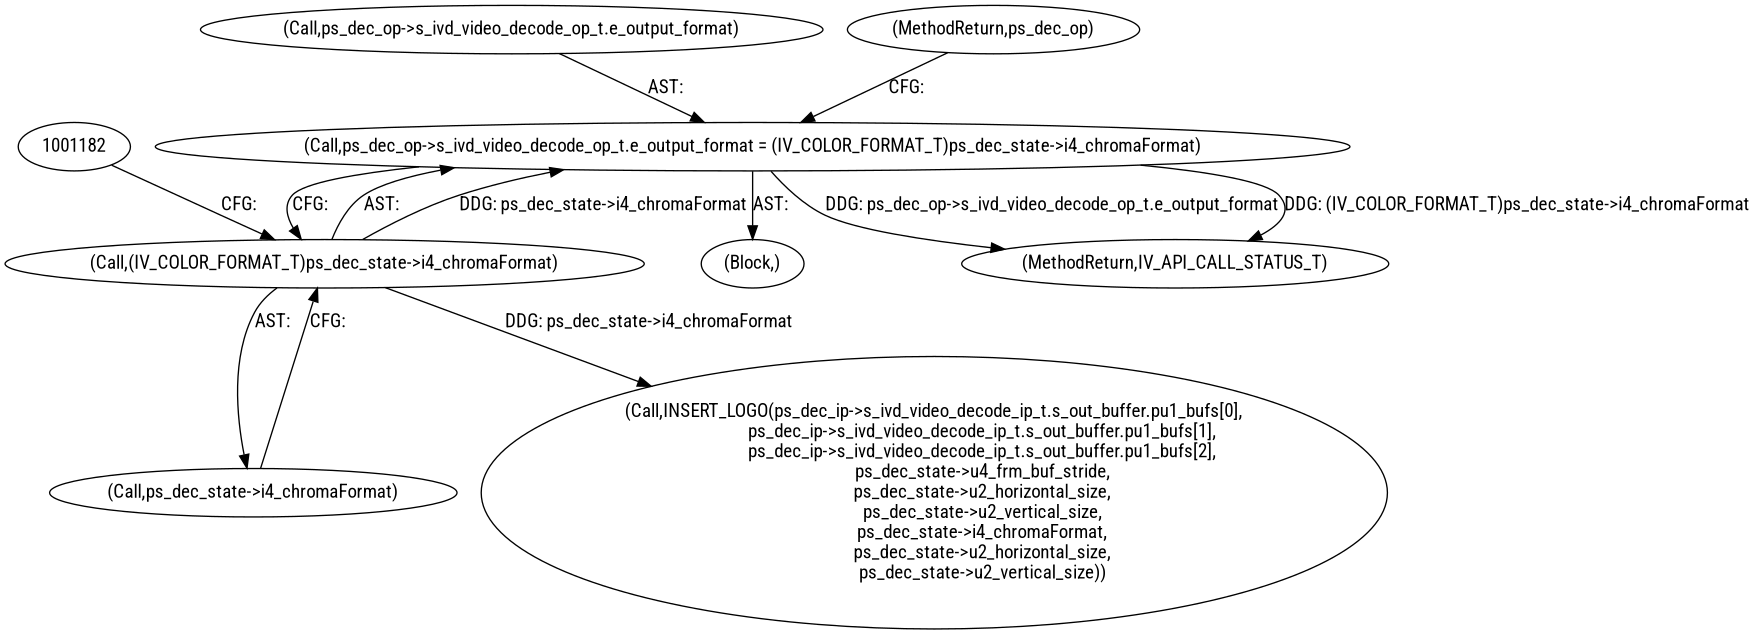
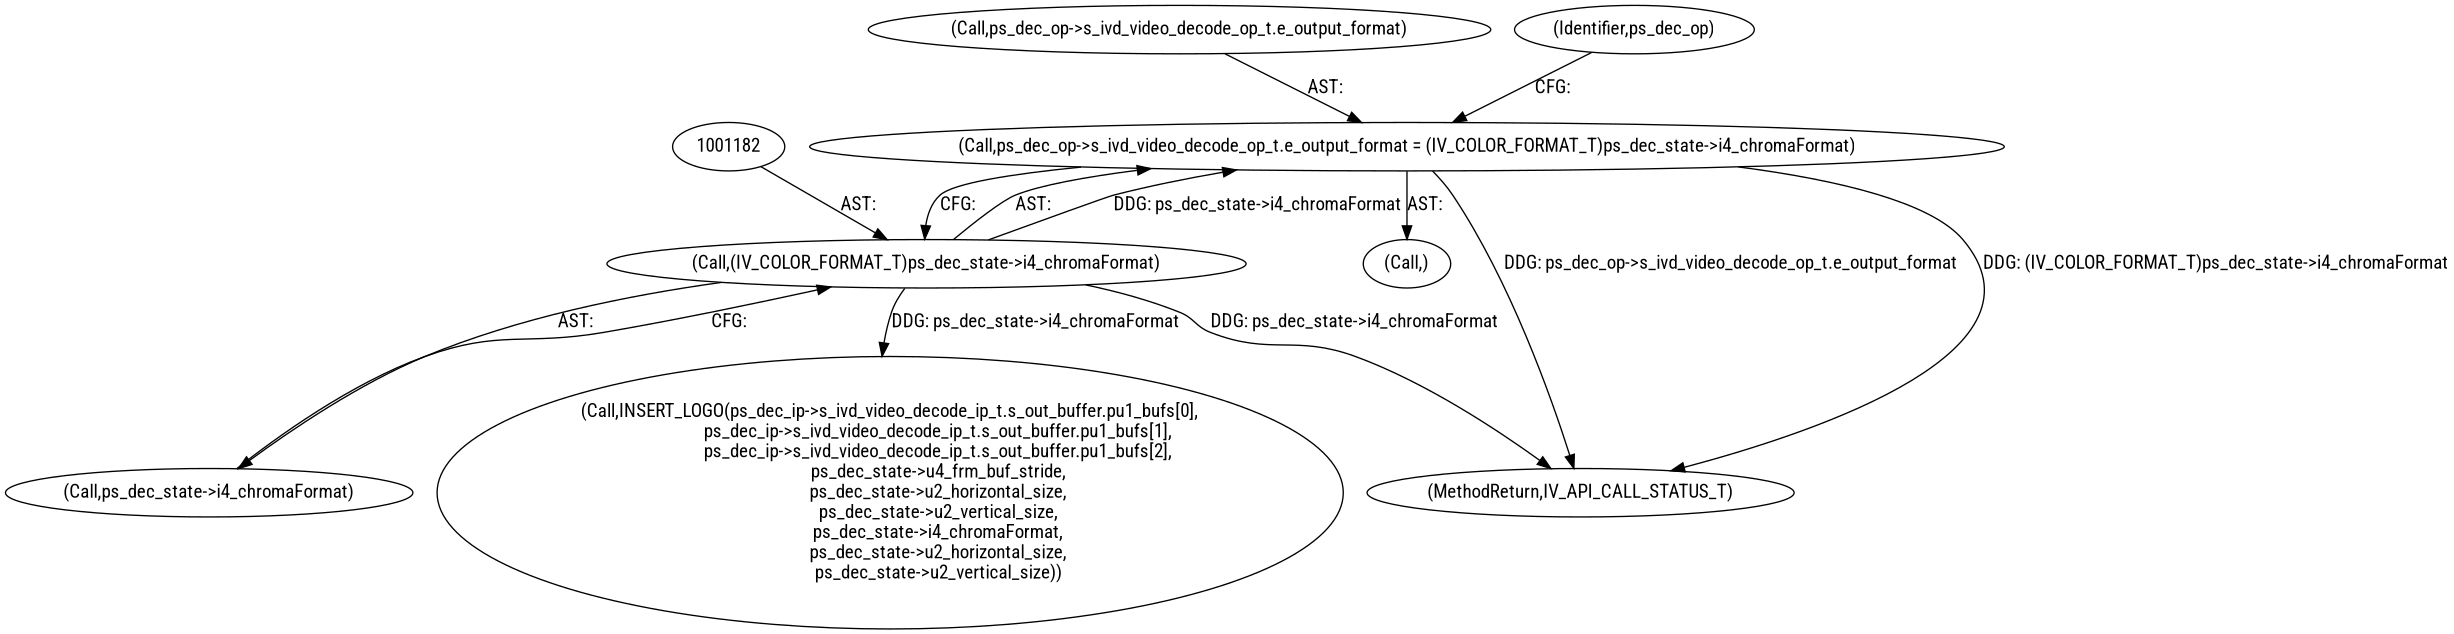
node "(MethodReturn,ps_dec_op)": label "(MethodReturn,ps_dec_op)" -> "(Identifier,ps_dec_op)"
edge "1001182" -> "(Call,(IV_COLOR_FORMAT_T)ps_dec_state->i4_chromaFormat)": label "CFG: " -> "AST: "
node "(Block,)": label "(Block,)" -> "(Call,)"
edge "(Call,(IV_COLOR_FORMAT_T)ps_dec_state->i4_chromaFormat)" -> "(MethodReturn,IV_API_CALL_STATUS_T)": added, label "DDG: ps_dec_state->i4_chromaFormat"
